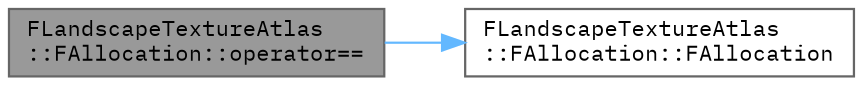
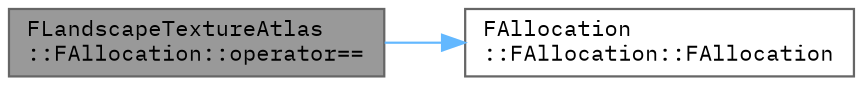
node "FLandscapeTextureAtlas ::FAllocation::FAllocation": label "FLandscapeTextureAtlas ::FAllocation::FAllocation" -> "FAllocation ::FAllocation::FAllocation"
